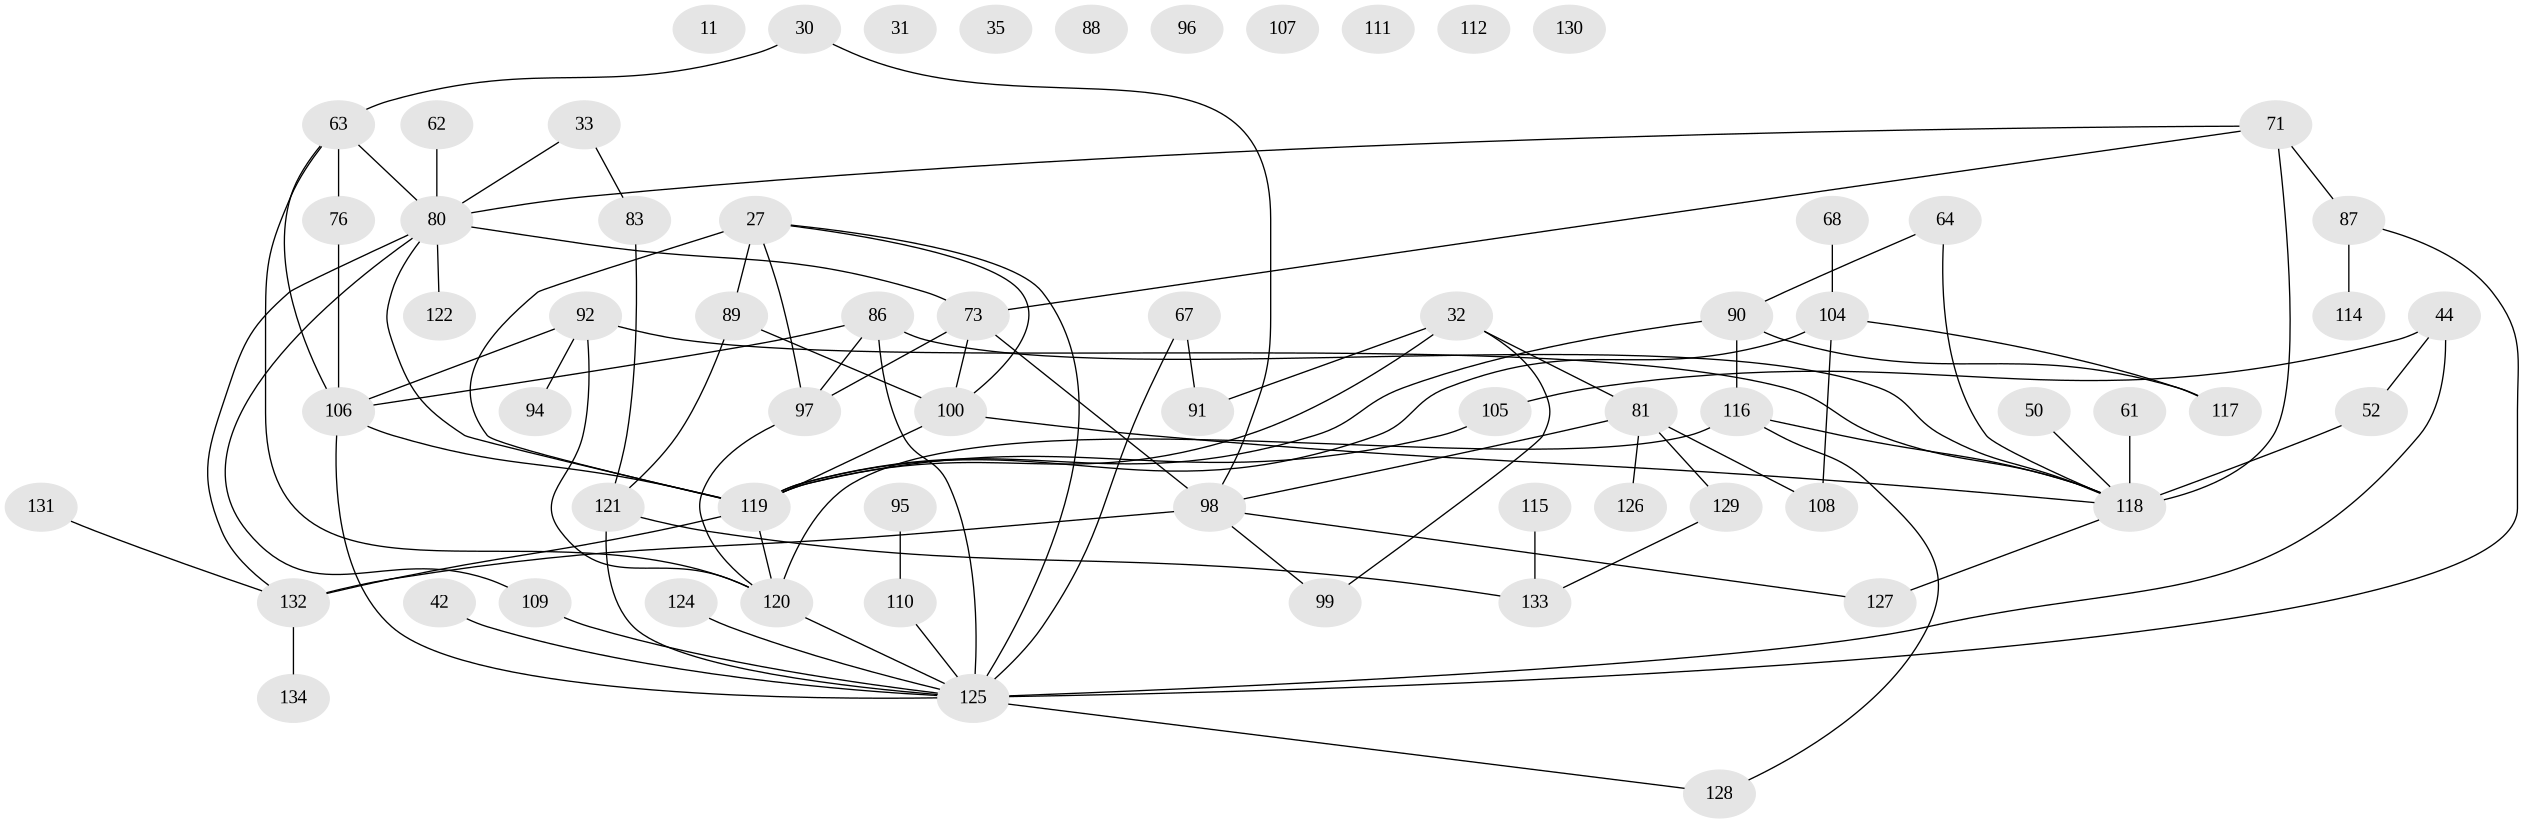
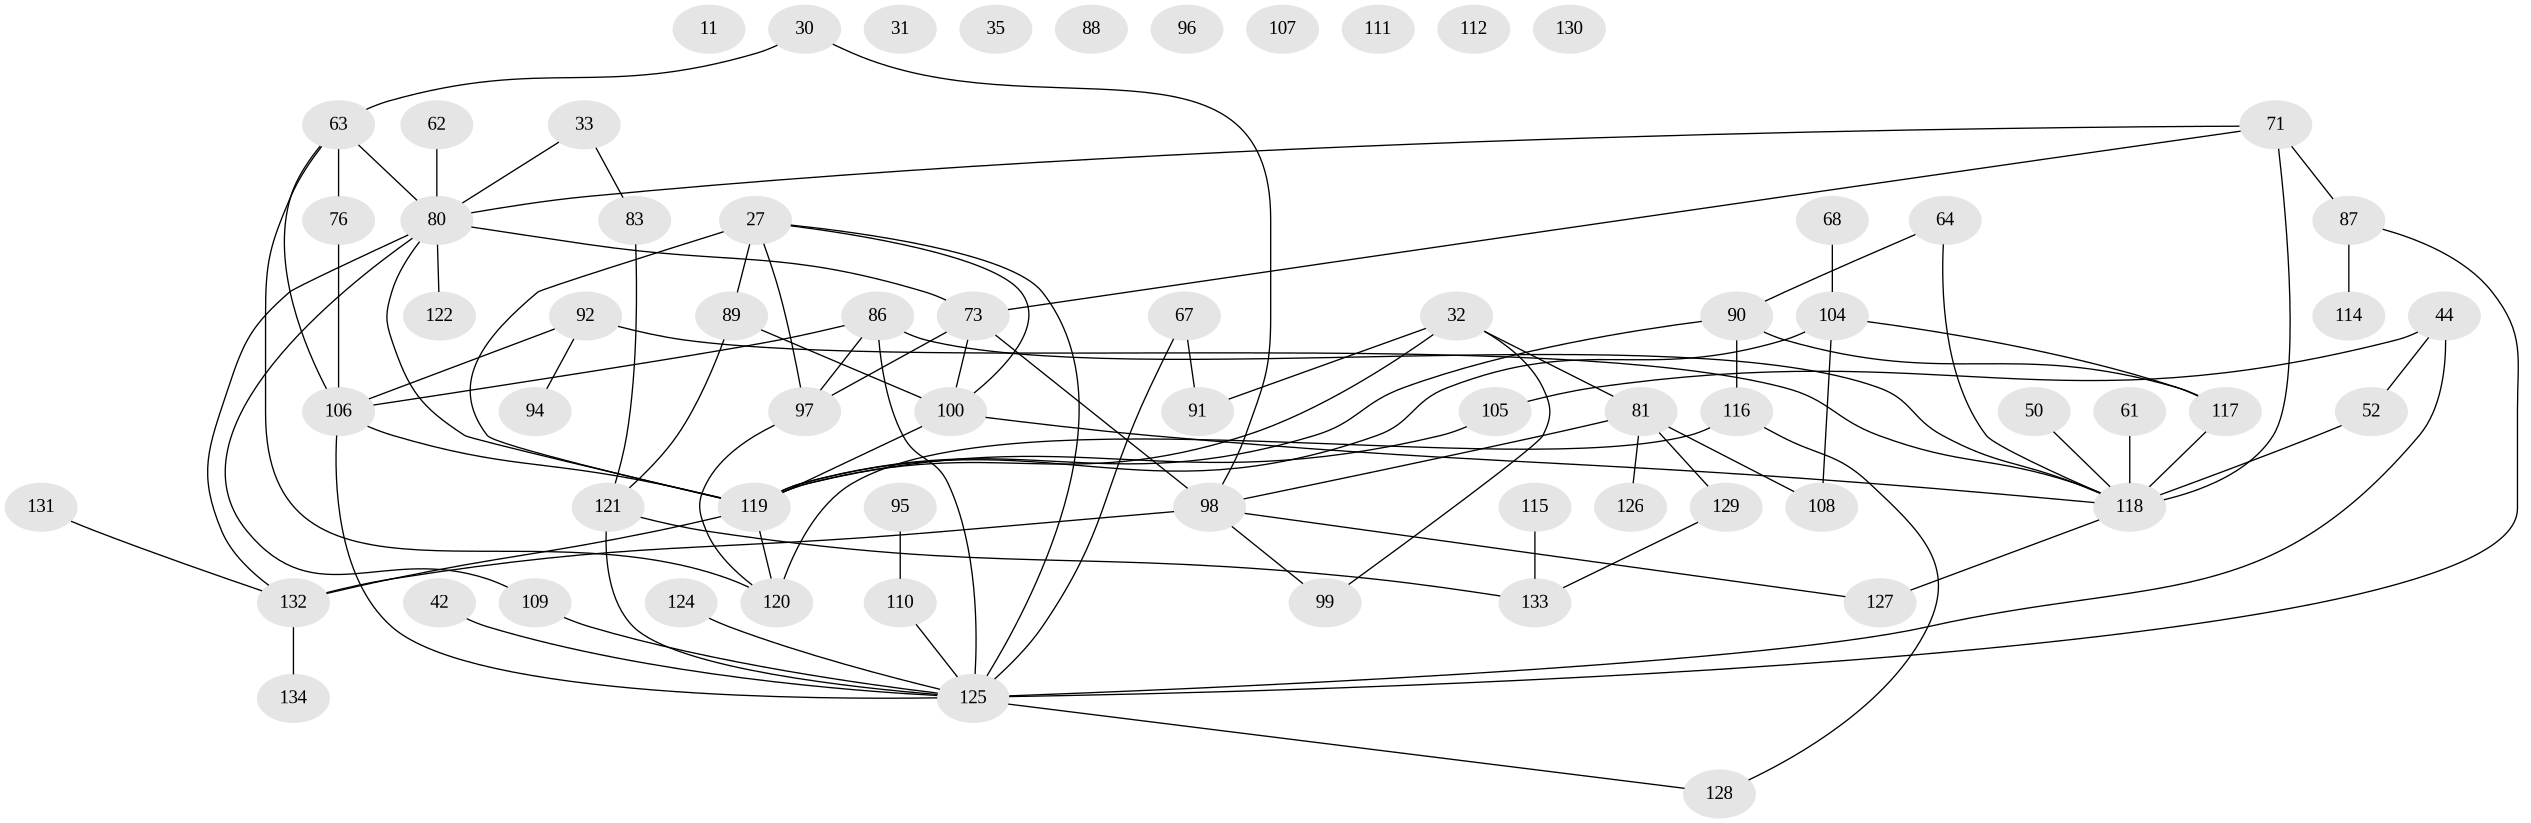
edge "116" -- "118": now "117" -- "118"
edge "92" -- "120": removed
edge "120" -- "125": removed
